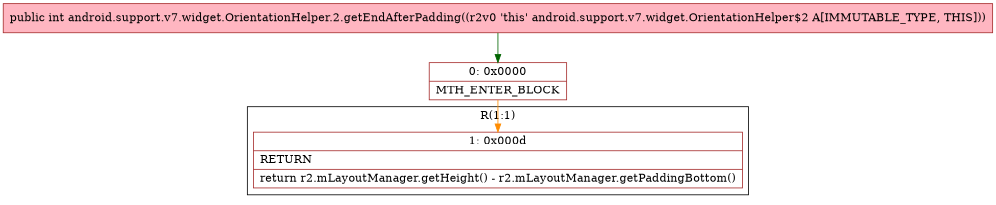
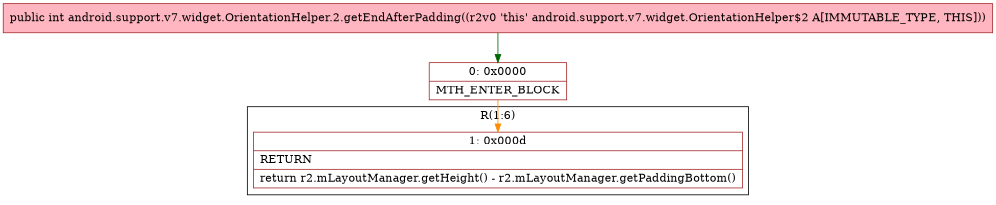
cluster "R(1:1)": label "R(1:1)" -> "R(1:6)"
